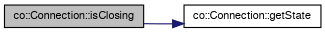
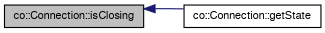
edge "co::Connection::isClosing" -> "co::Connection::getState": reversed
